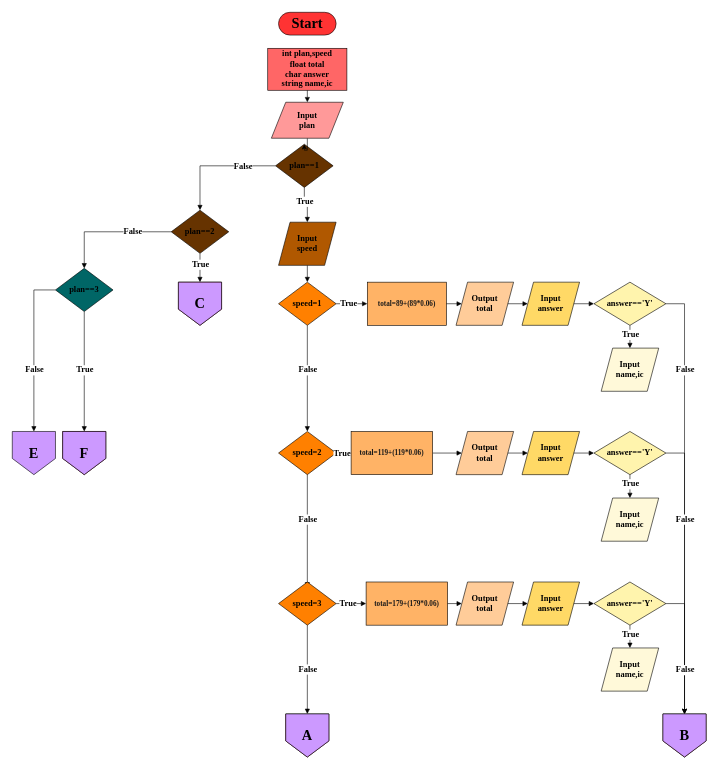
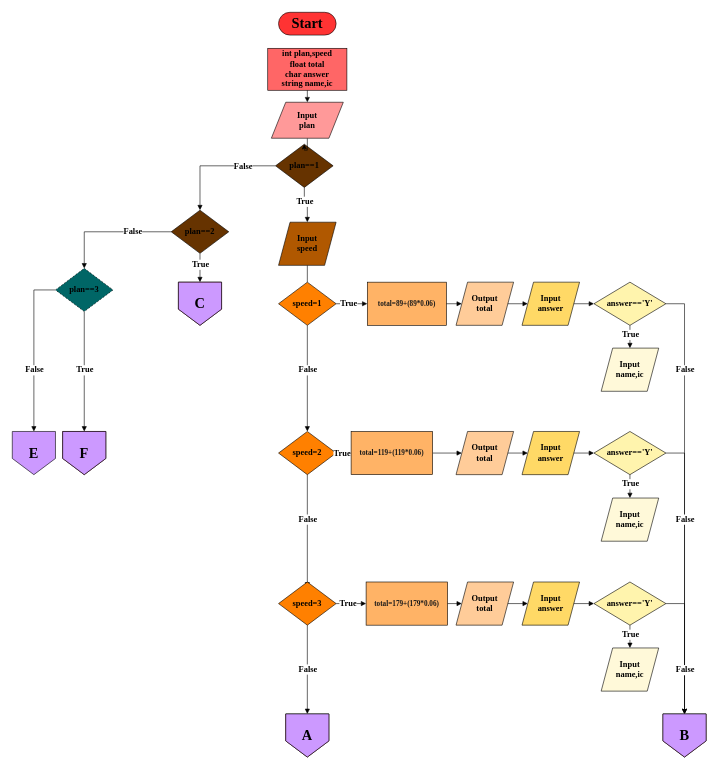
edge "Inputspeed" -> "speed=1": arrowhead block -> none
node "plan==3": style solid -> dashed
